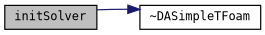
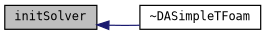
edge "initSolver" -> "~DASimpleTFoam": reversed
